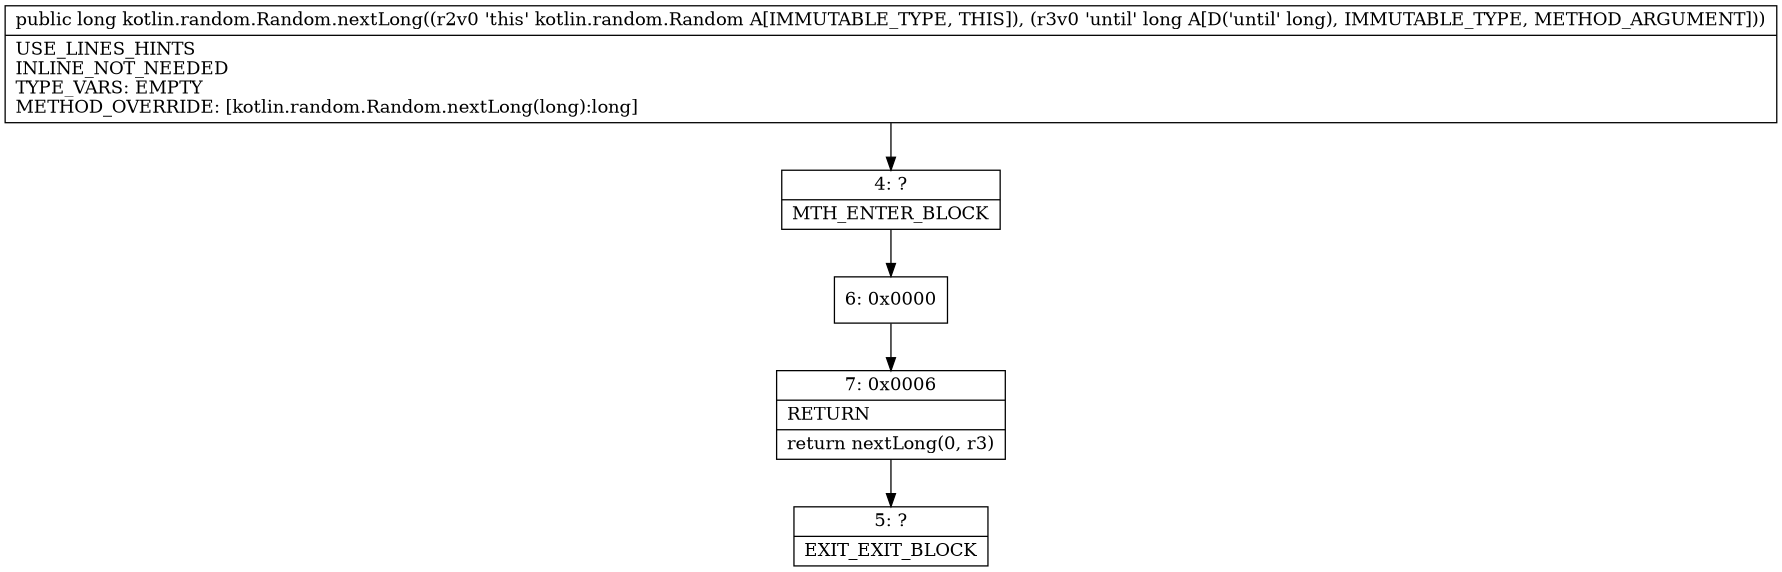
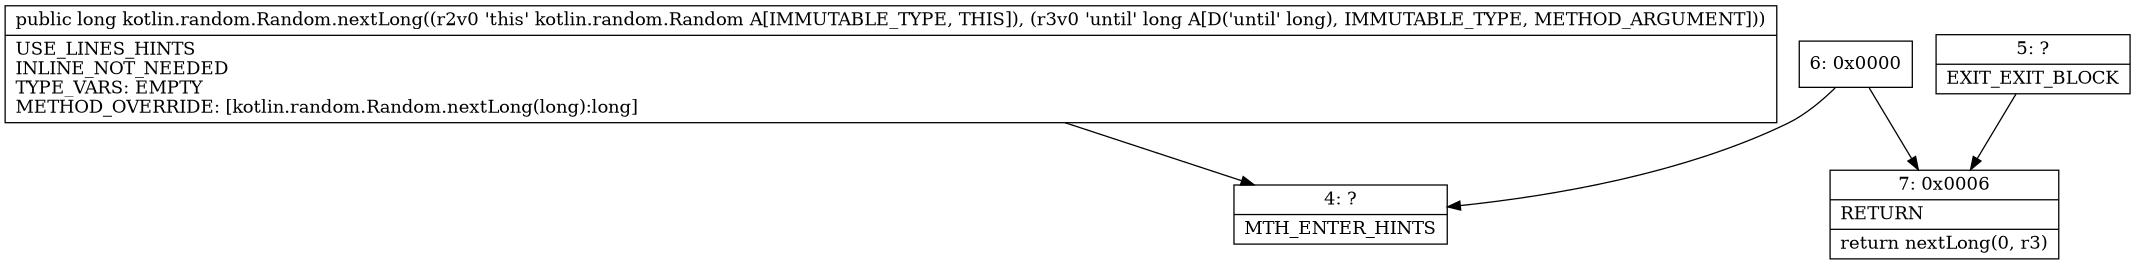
node "4: ?": text "MTH_ENTER_BLOCK" -> "MTH_ENTER_HINTS"
edge "4: ?" -> "6: 0x0000": reversed
edge "7: 0x0006" -> "5: ?": reversed
